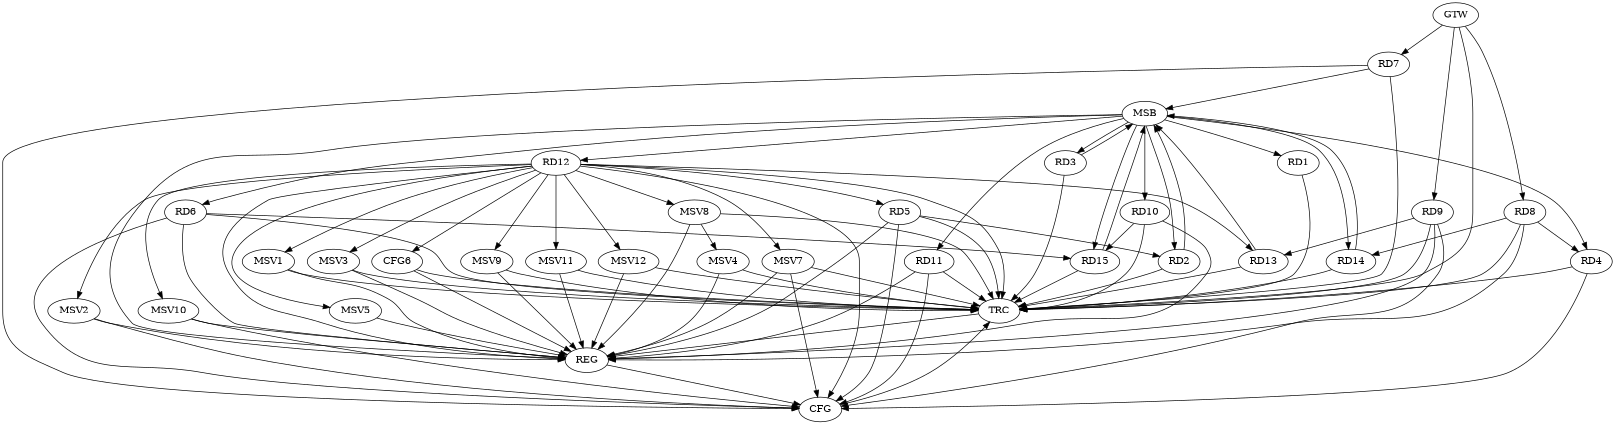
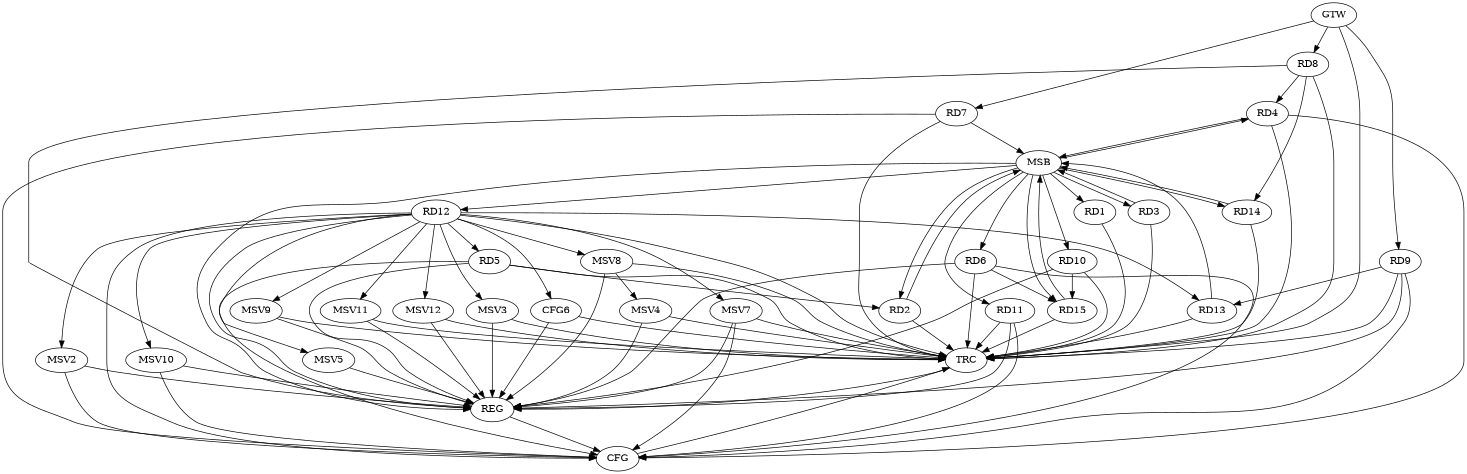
edge "RD4" -> "MSB": added
node "MSV1": removed
